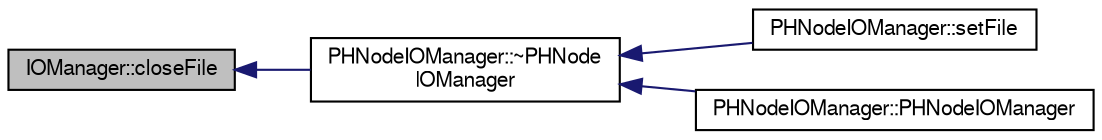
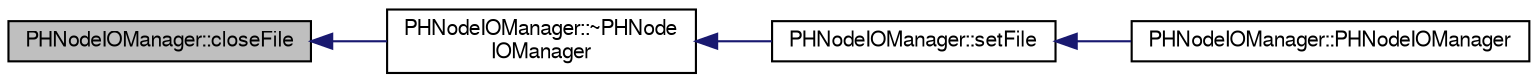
node "IOManager::closeFile": label "IOManager::closeFile" -> "PHNodeIOManager::closeFile"
edge "PHNodeIOManager::PHNodeIOManager" -> "PHNodeIOManager::~PHNode IOManager": now "PHNodeIOManager::PHNodeIOManager" -> "PHNodeIOManager::setFile"
